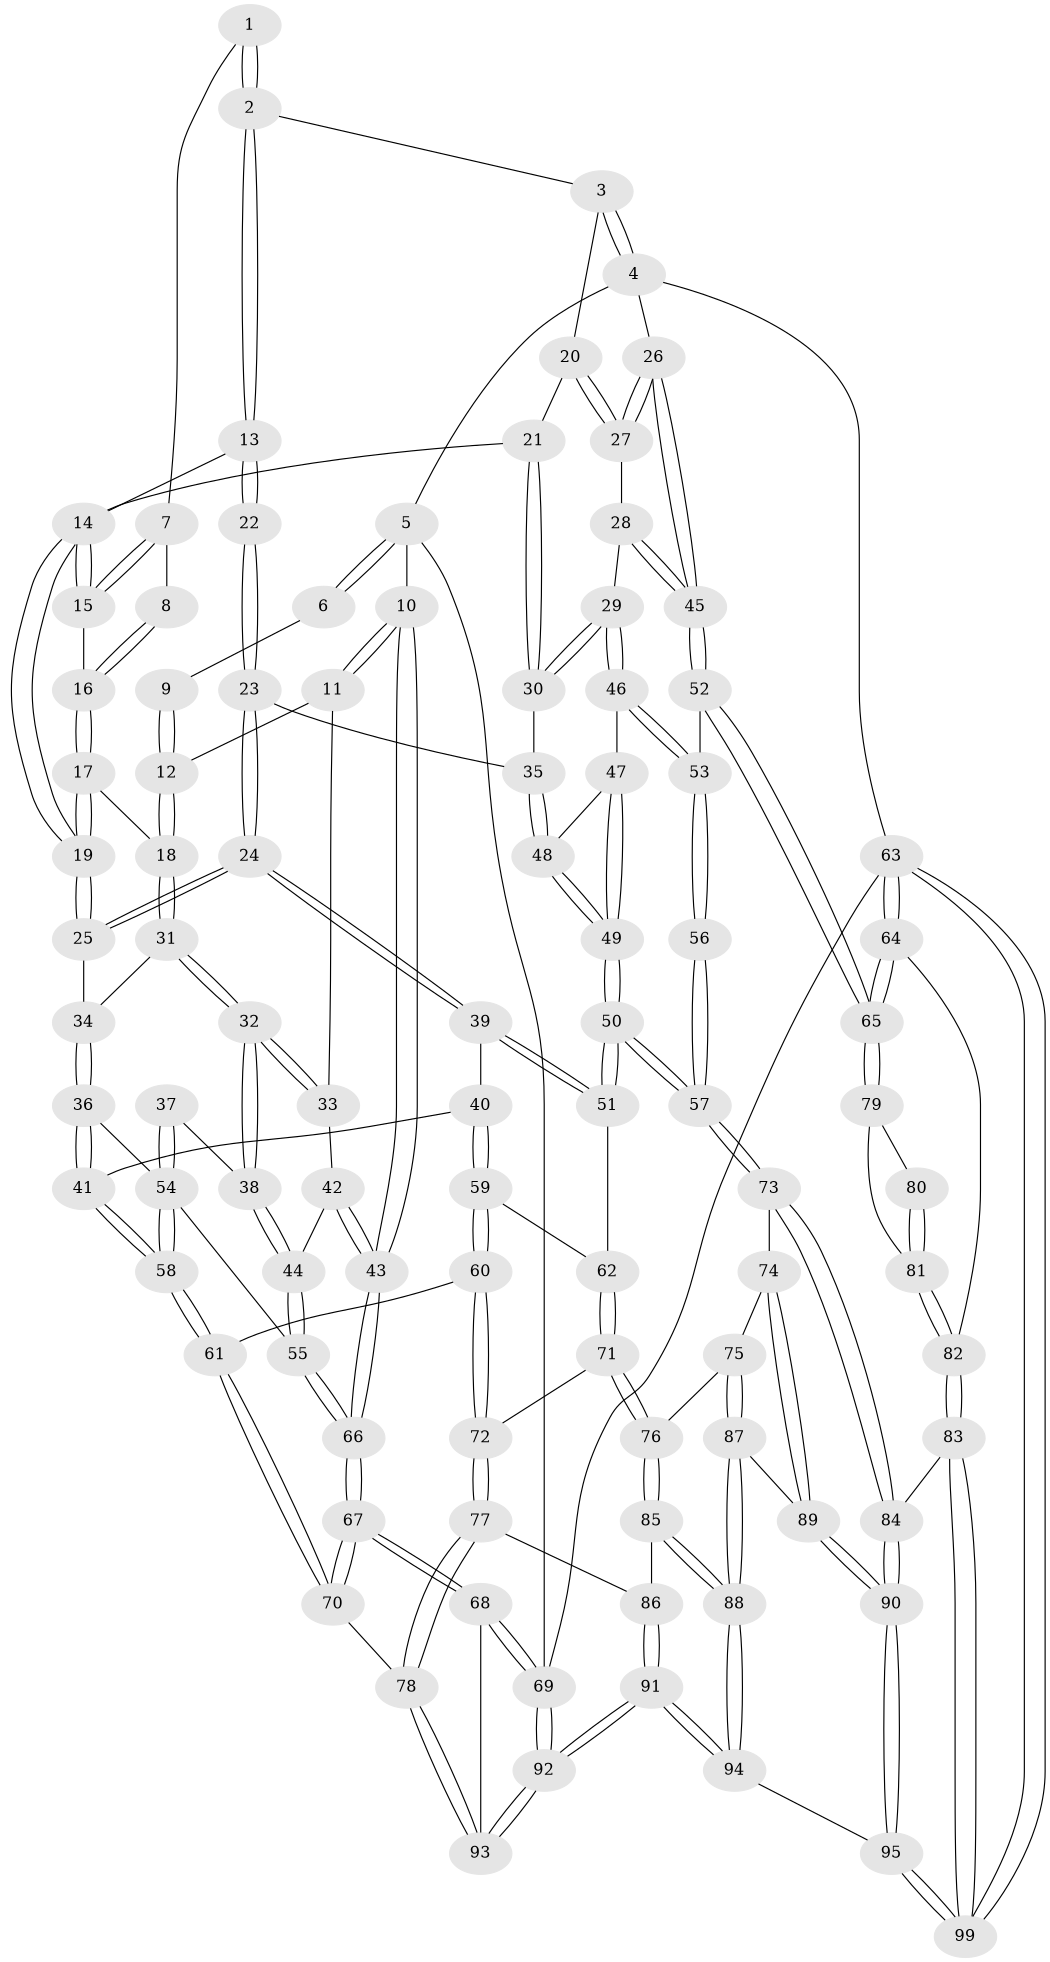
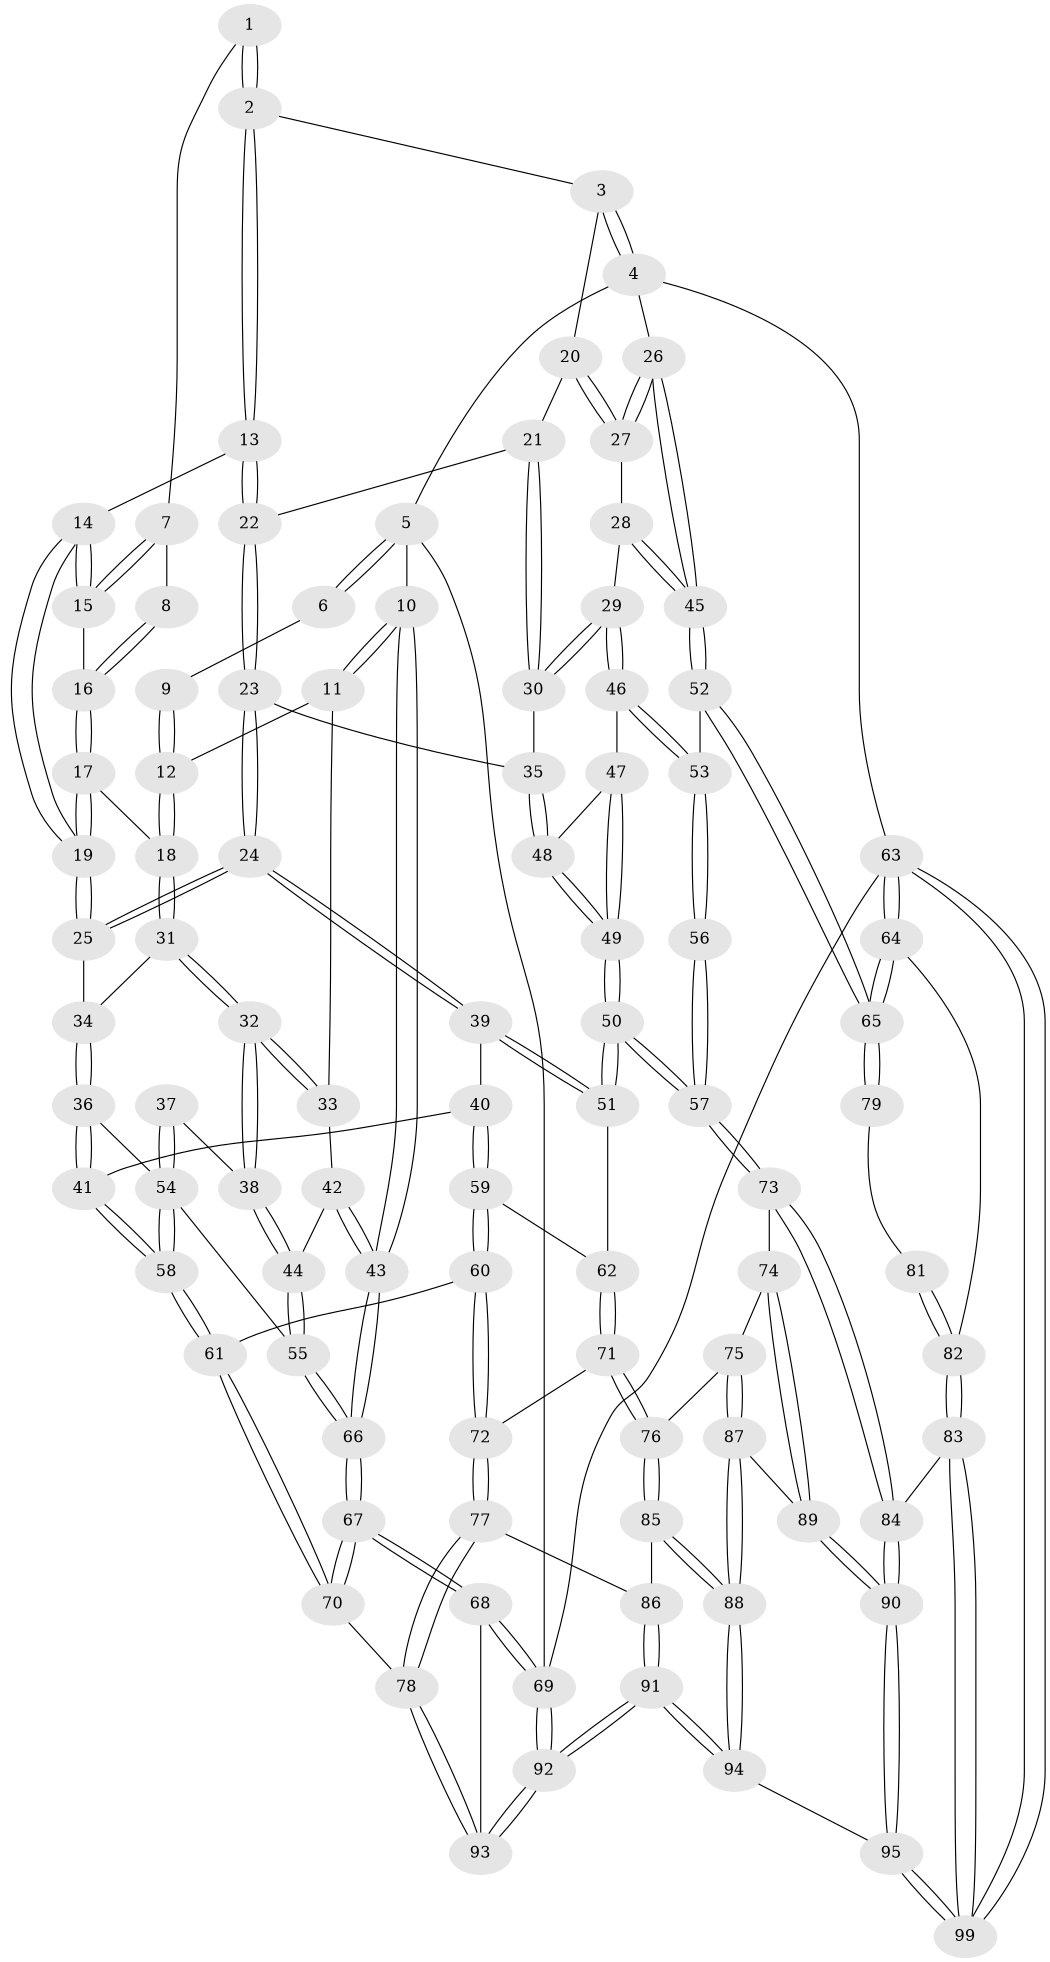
edge "21" -- "14": now "21" -- "22"
node "80": removed
